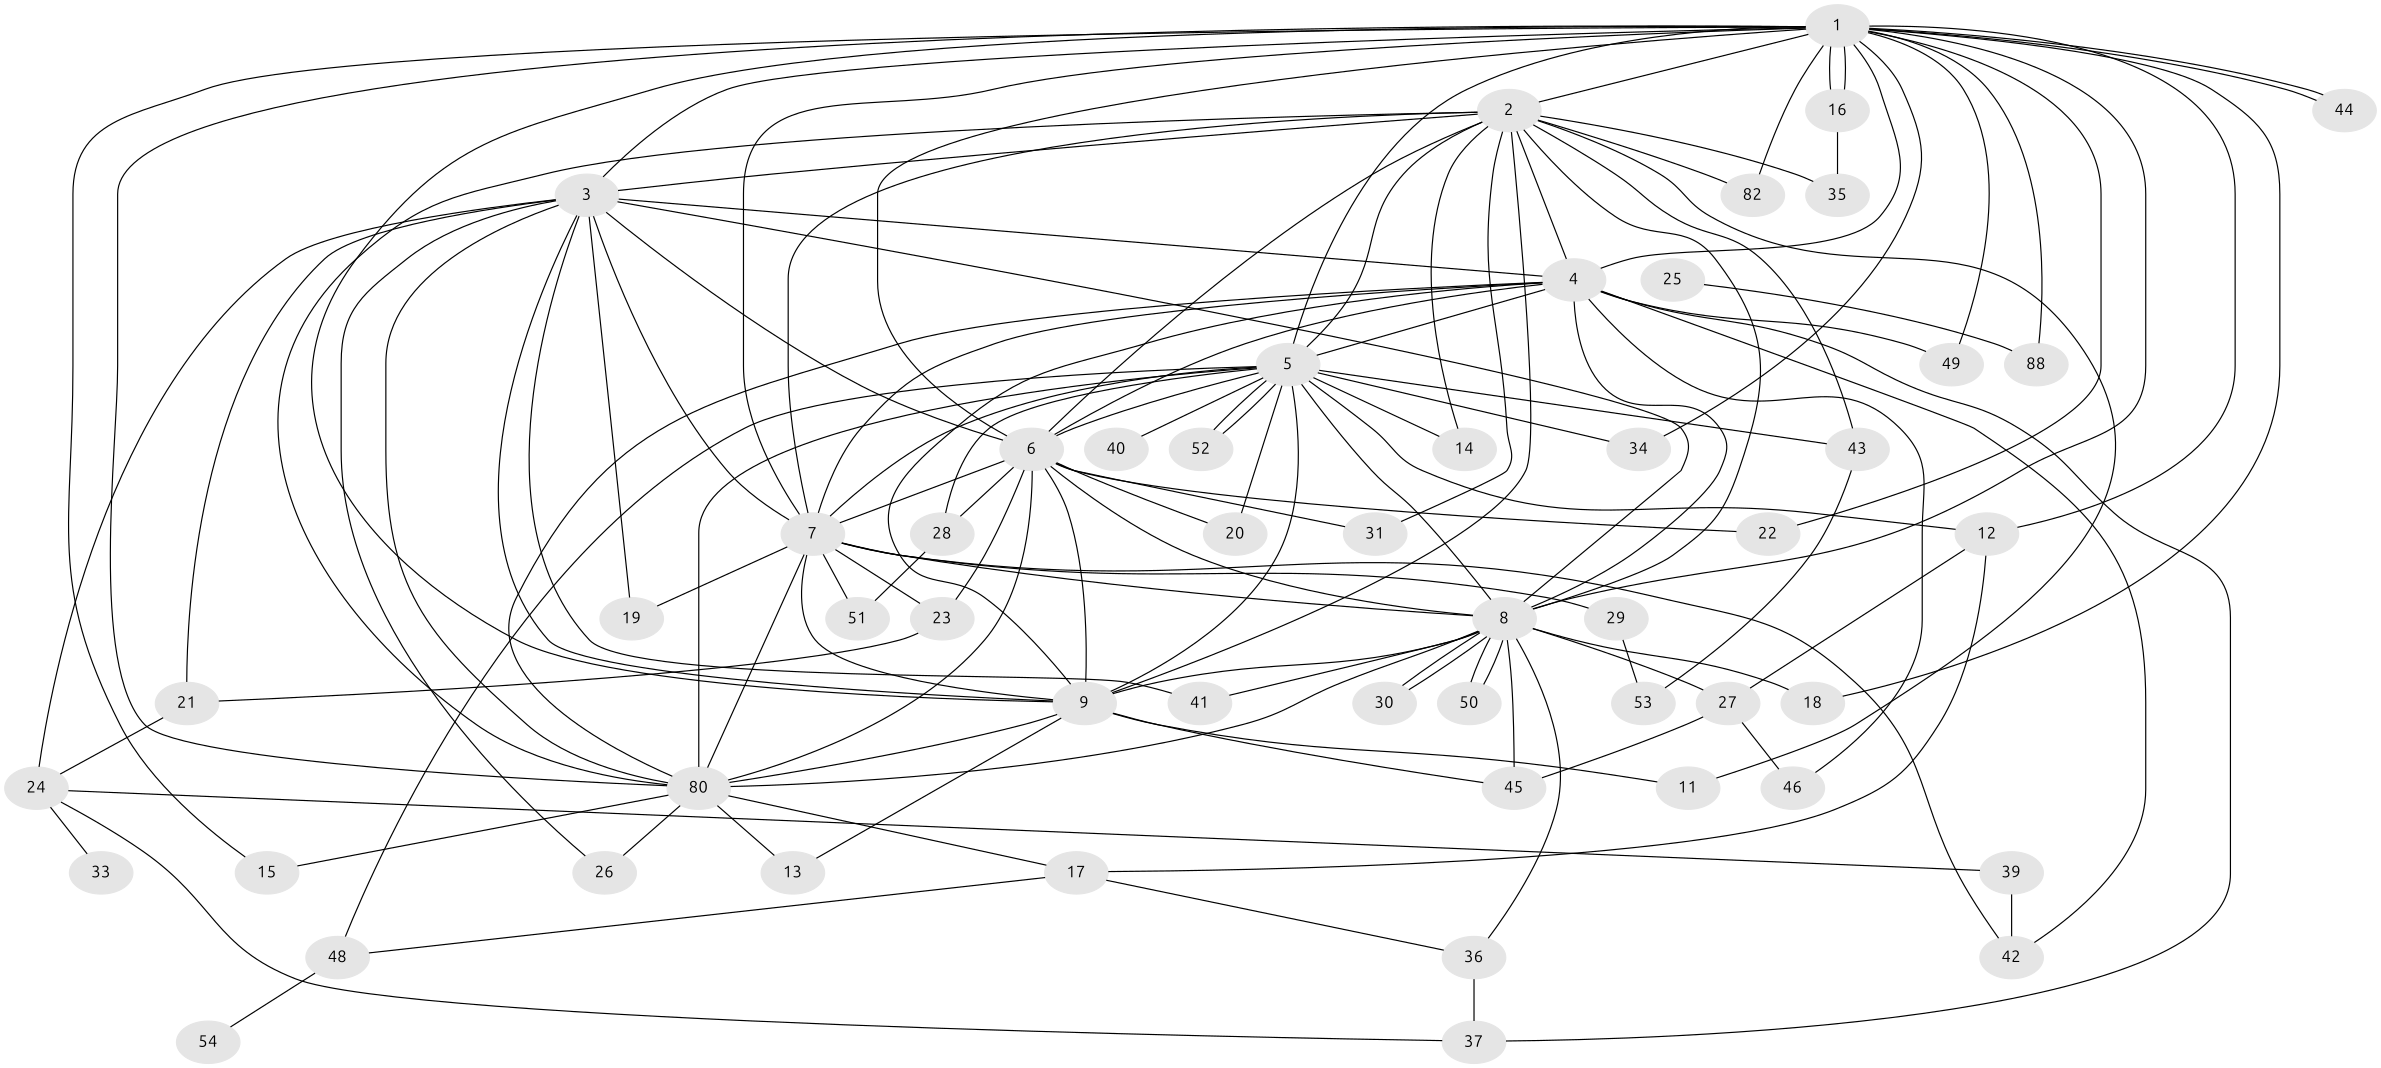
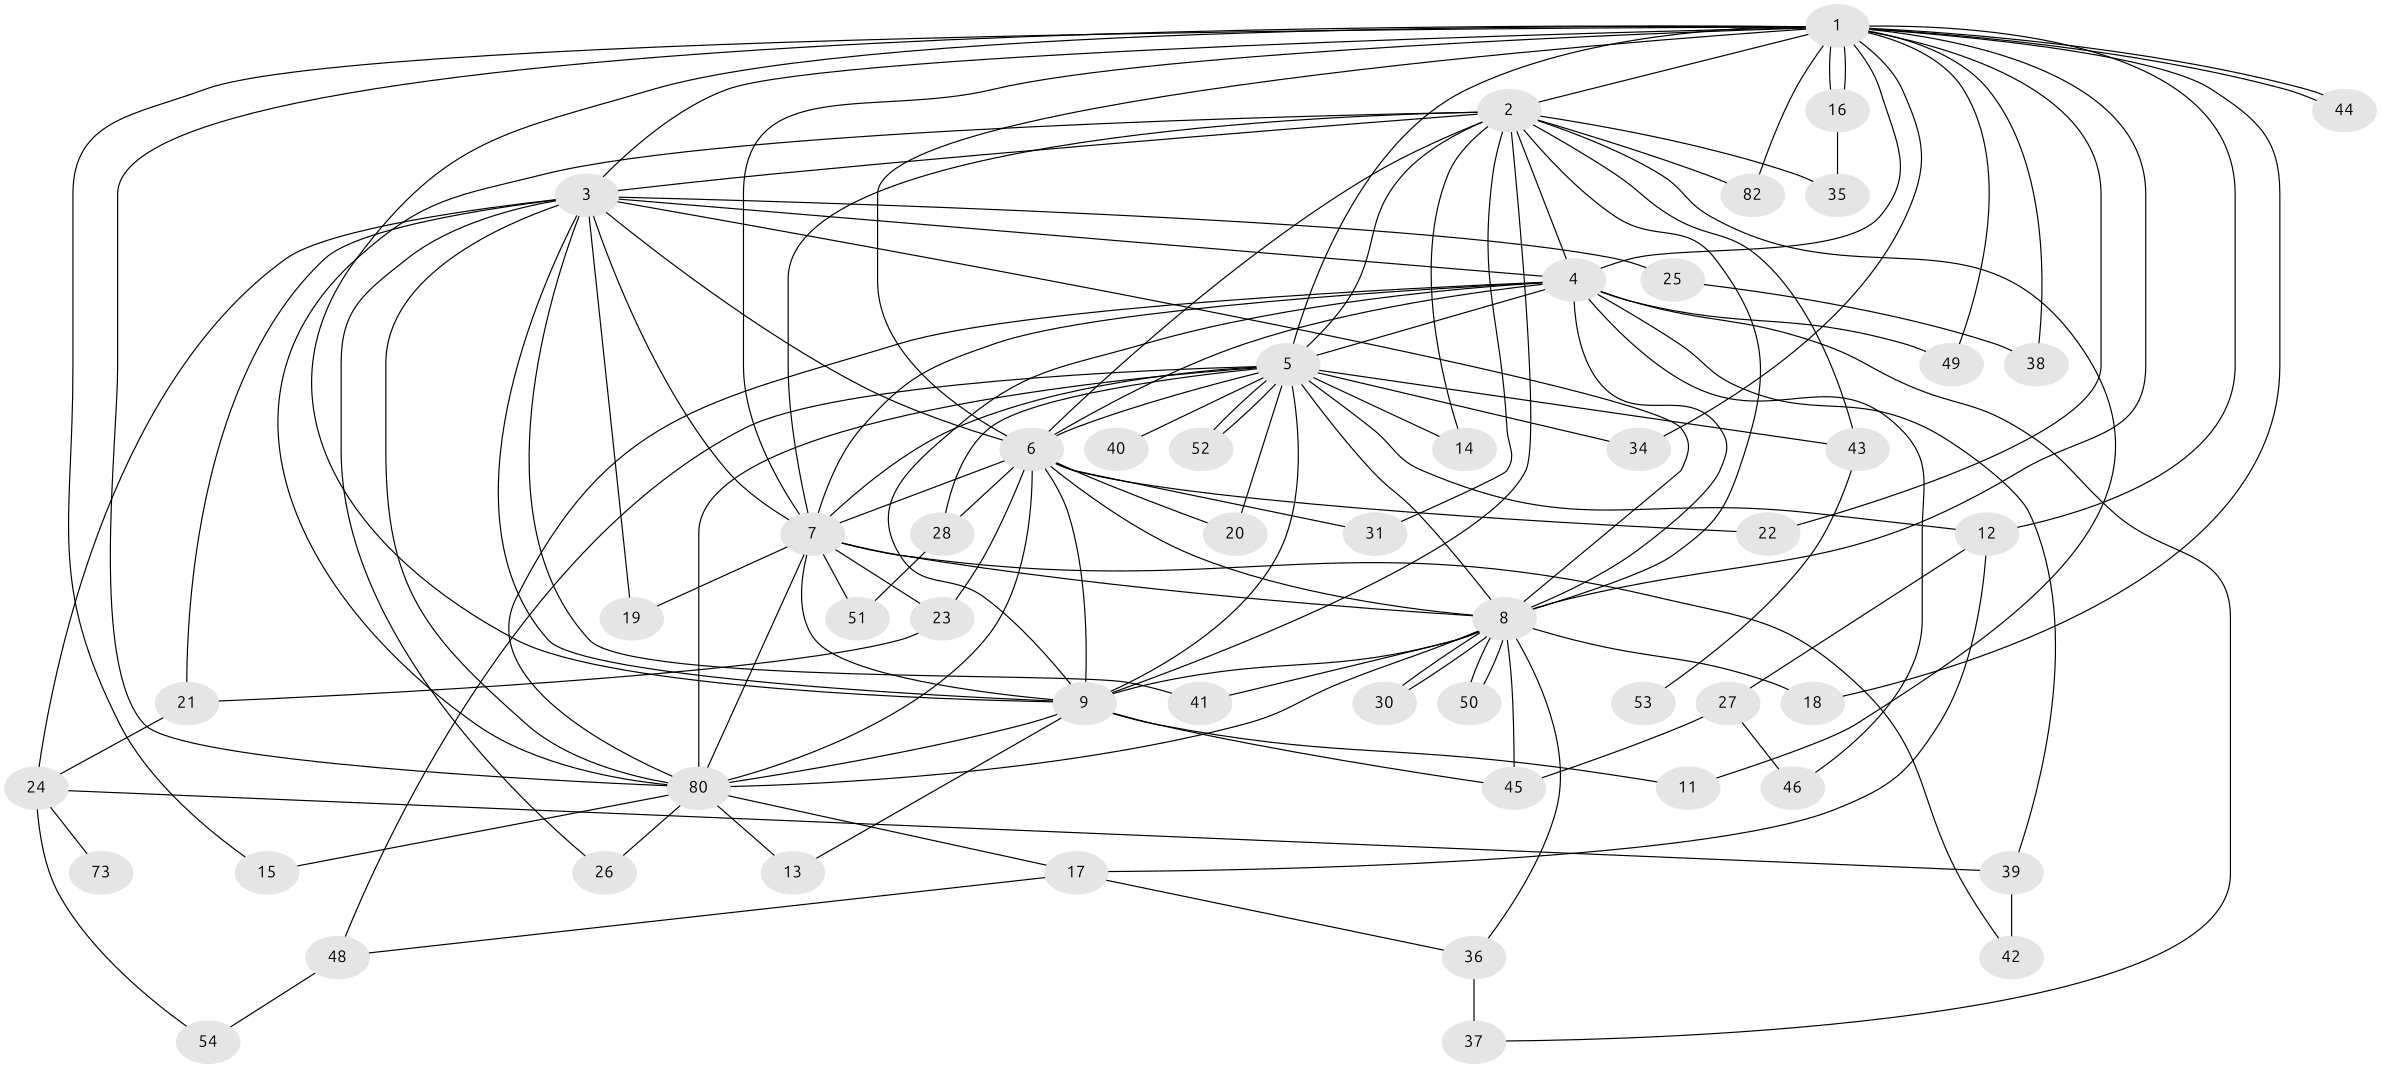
edge "3" -- "25": added
node "88": label "88" -> "38"
edge "4" -- "42": now "4" -- "39"
node "29": removed
edge "8" -- "27": removed
node "33": label "33" -> "73"
edge "24" -- "37": now "24" -- "54"
